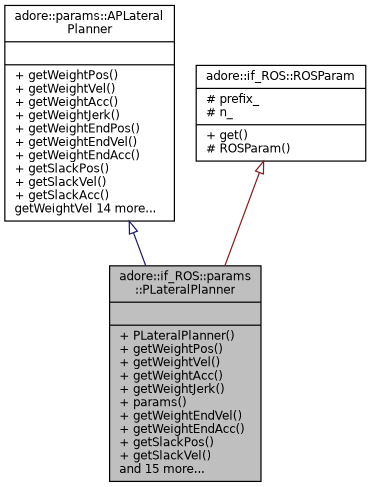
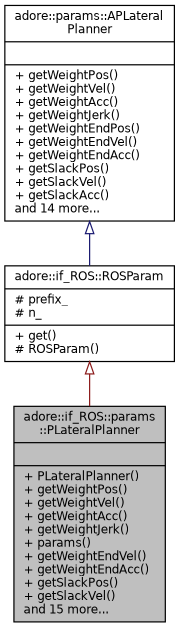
node "adore::params::APLateral": text "getWeightVel 14 more..." -> "and 14 more..."
edge "adore::if_ROS::params" -> "adore::params::APLateral": now "adore::if_ROS::ROSParam" -> "adore::params::APLateral"
